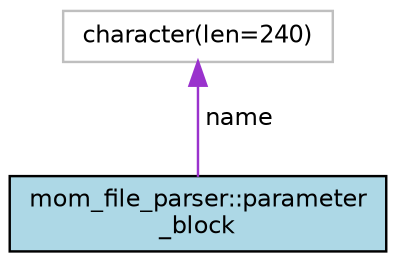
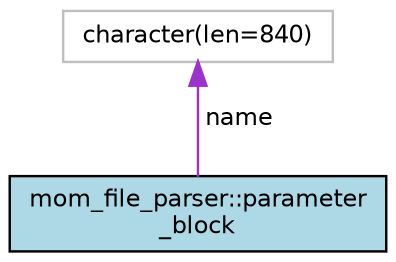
node "character(len=240)": label "character(len=240)" -> "character(len=840)"
